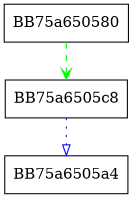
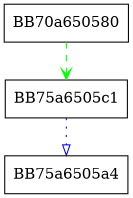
node "BB75a650580": label "BB75a650580" -> "BB70a650580"
node "BB75a6505c8": label "BB75a6505c8" -> "BB75a6505c1"
